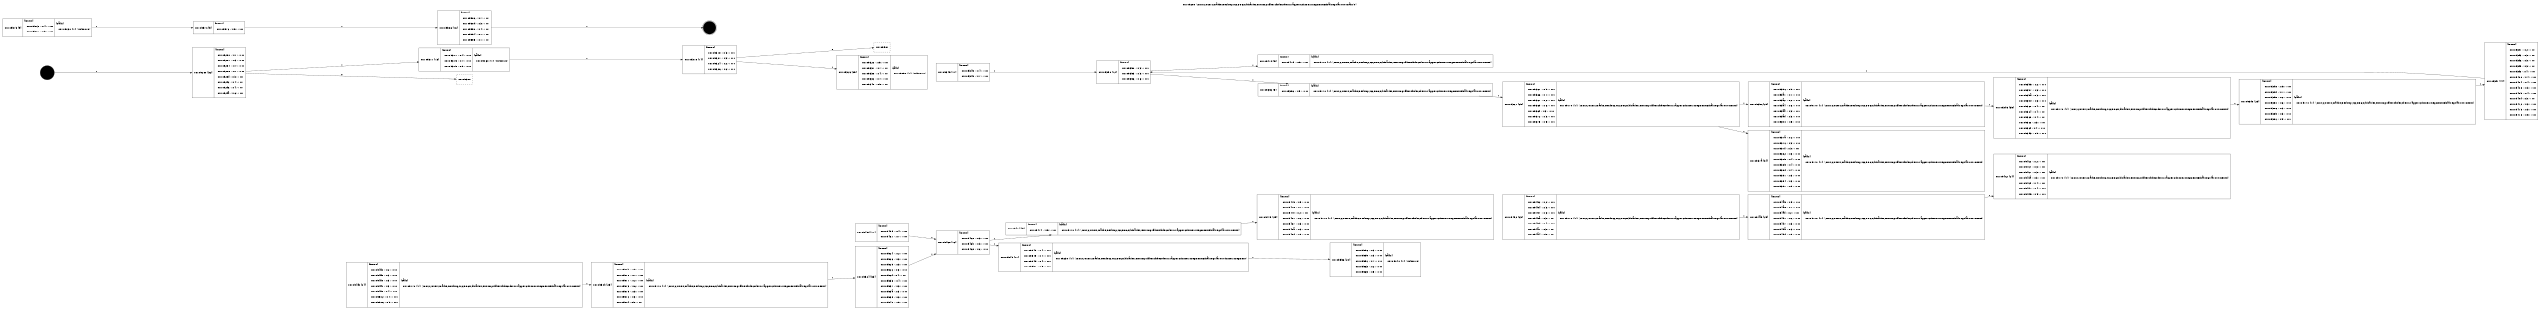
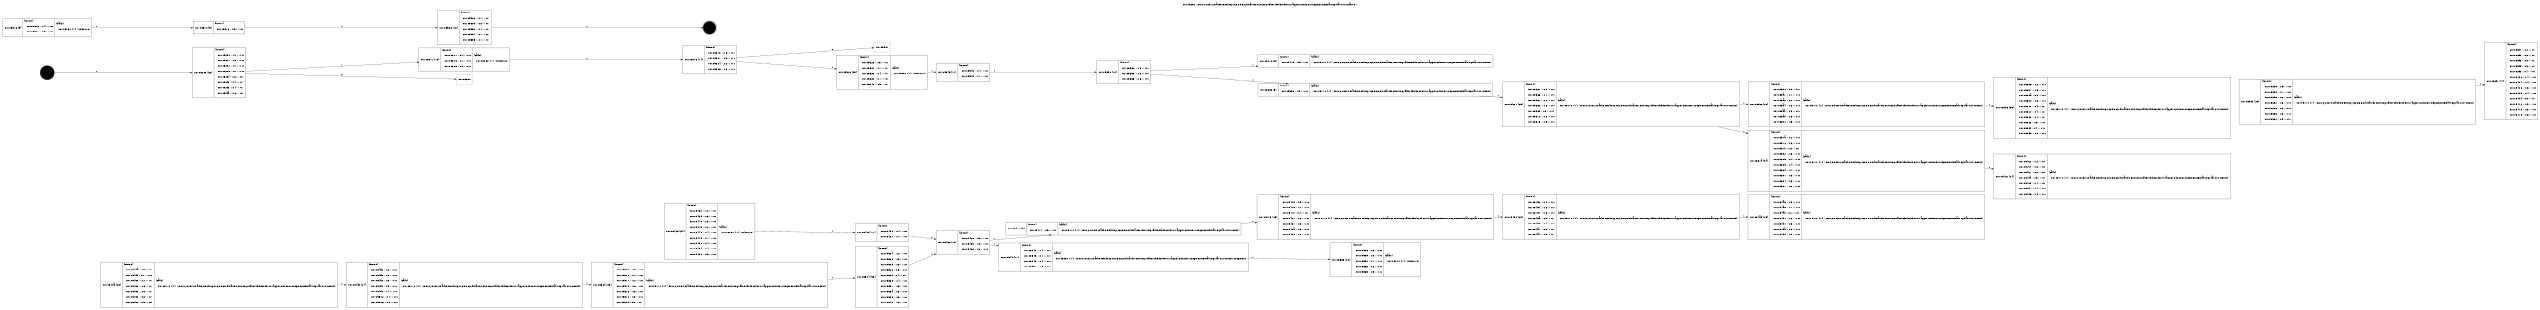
edge "0x10932c [25]" -> "0x109345 [11]": added, label "1"
edge "0x1093f1 [44]" -> "0x109350 [12]": removed, label "1"
edge "0x1093b5 [35]" -> "0x1093d8 [25]": removed, label "1"
edge "0x1094a9 [25]" -> "0x1094c2 [24]": now "0x10937a [34]" -> "0x1094c2 [24]"
edge "0x109479 [25]" -> "0x109492 [23]": added, label "1"
node "0x10943b [34]": added
node "0x1094da [25]": added
